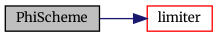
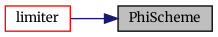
edge "PhiScheme" -> "limiter": reversed
